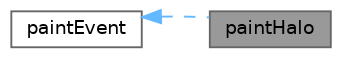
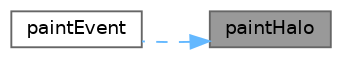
edge "paintHalo" -> "paintEvent": reversed
